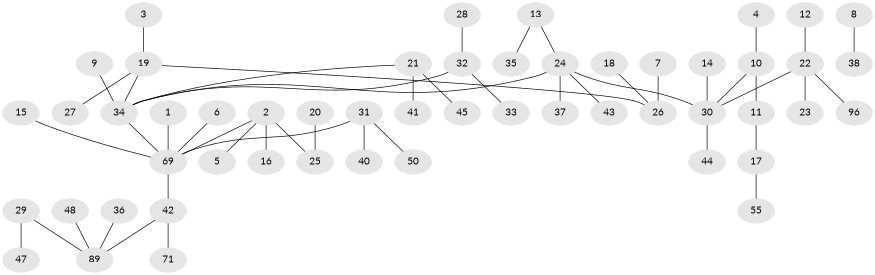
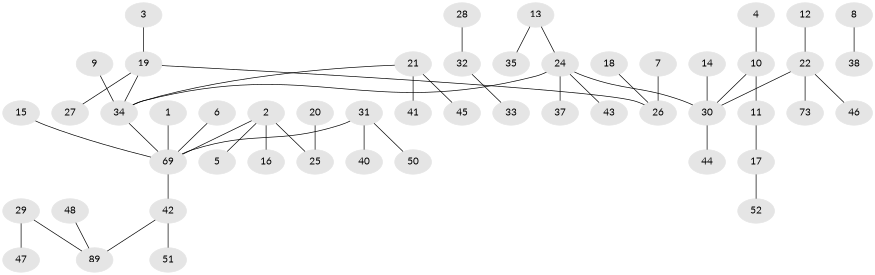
edge "32" -- "34": removed
node "23": label "23" -> "73"
node "96": label "96" -> "46"
node "36": removed
node "55": label "55" -> "52"
node "71": label "71" -> "51"
